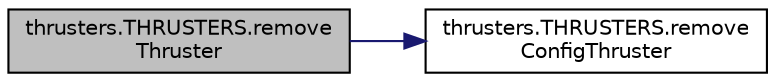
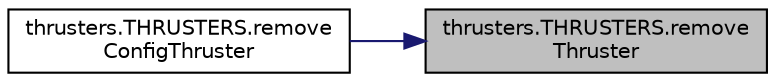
edge "thrusters.THRUSTERS.remove Thruster" -> "thrusters.THRUSTERS.remove ConfigThruster": reversed
